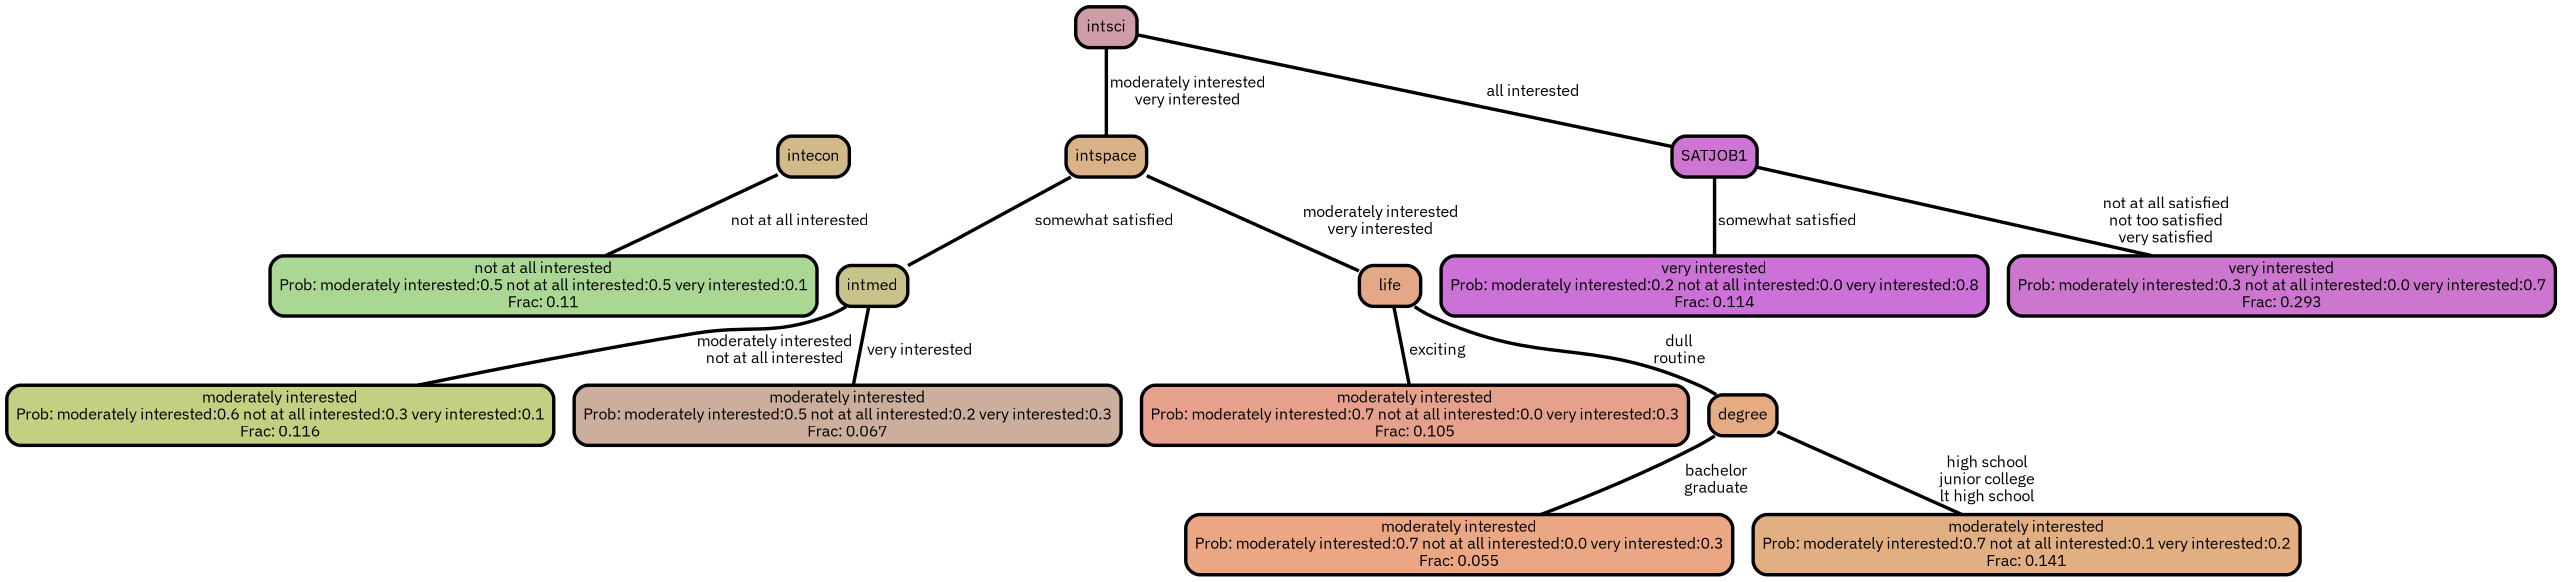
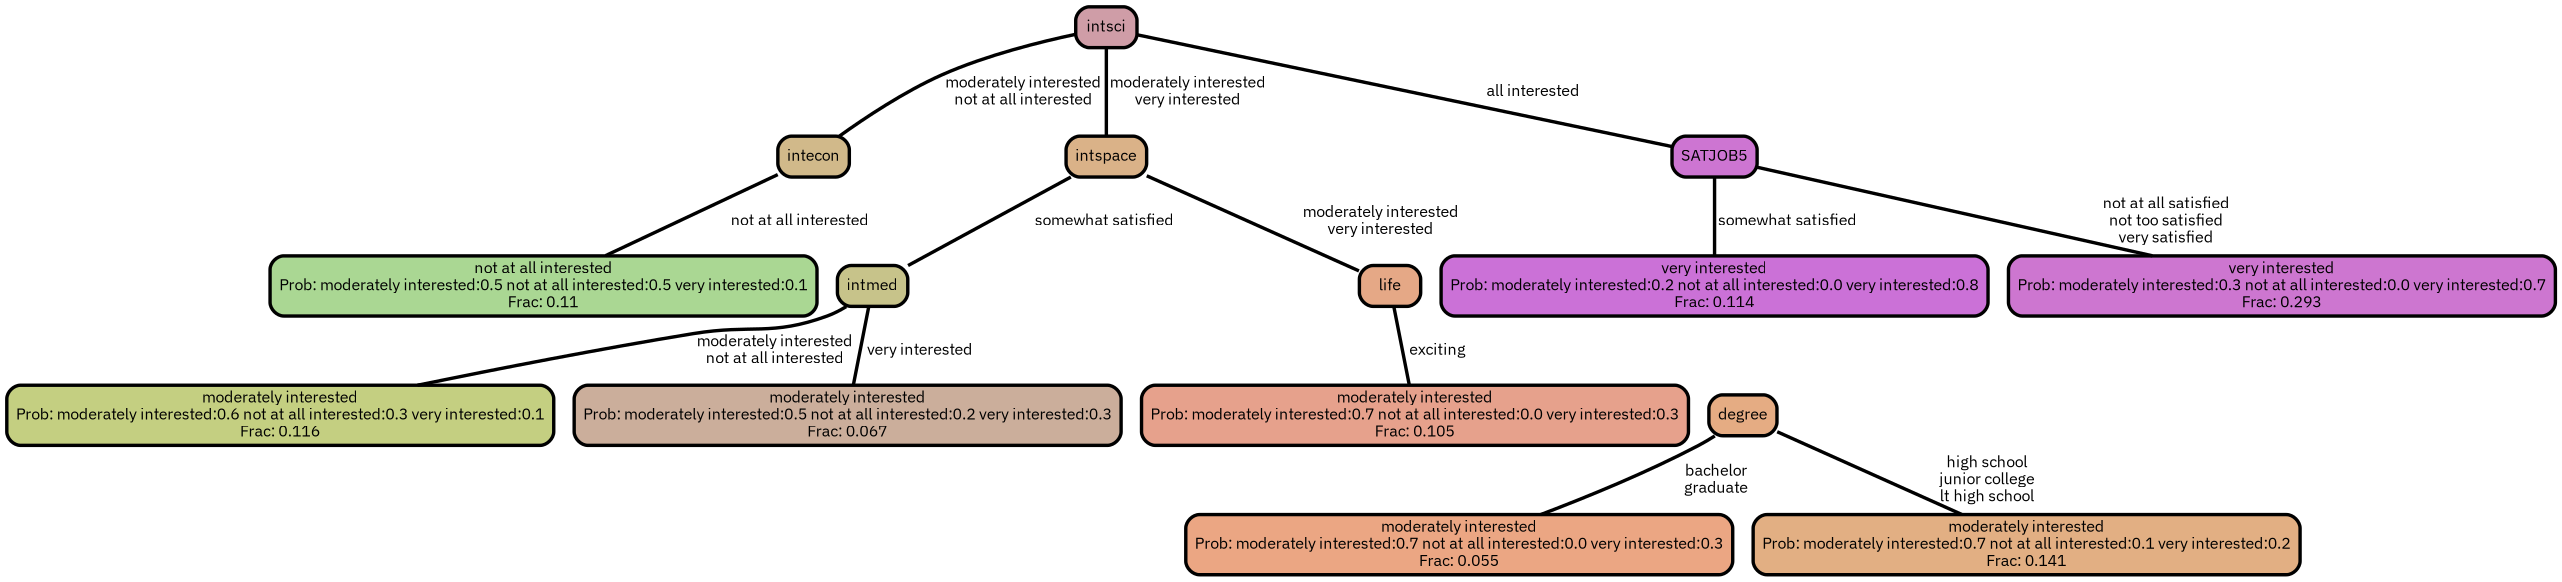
edge "intsci" -- "intecon": added, label "moderately interested not at all interested"
node "SATJOB1": label "SATJOB1" -> "SATJOB5"
edge "life" -- "degree": removed, label "dull routine"
